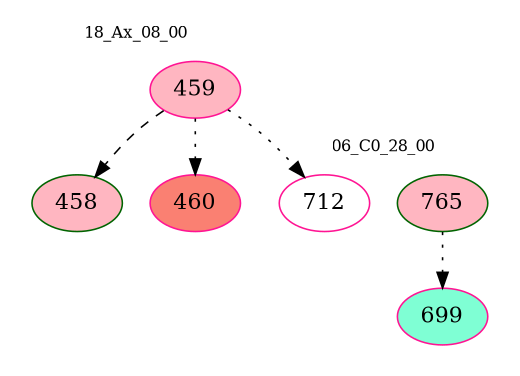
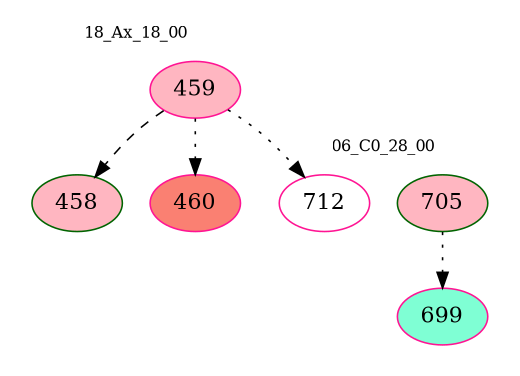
cluster "18_Ax_08_00": label "18_Ax_08_00" -> "18_Ax_18_00"
node "765": label "765" -> "705"
